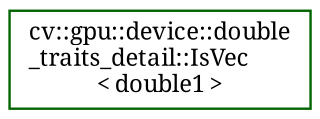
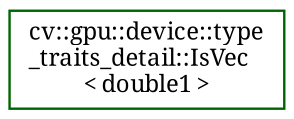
node "cv::gpu::device::double _traits_detail::IsVec < double1 >": label "cv::gpu::device::double _traits_detail::IsVec < double1 >" -> "cv::gpu::device::type _traits_detail::IsVec < double1 >"
